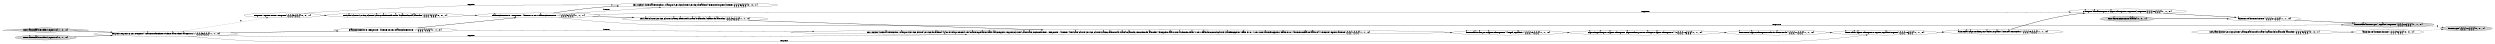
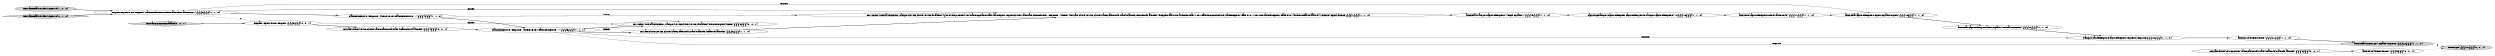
node "testMasterBecomesAvailable['0', '0', '1']": shape ellipse -> diamond
edge "testMasterBecomesAvailable['0', '0', '1']" -> "assertTrue(listener.isDone())@@@21@@@['1', '1', '0']": now "testMasterBecomesAvailable['0', '0', '1']" -> "Request request = new Request()@@@3@@@['0', '0', '1']"
node "testMasterFailoverAfterStepDown['1', '0', '0']": shape diamond -> ellipse
node "testMasterFailoverAfterStepDown['0', '1', '0']": shape ellipse -> diamond
